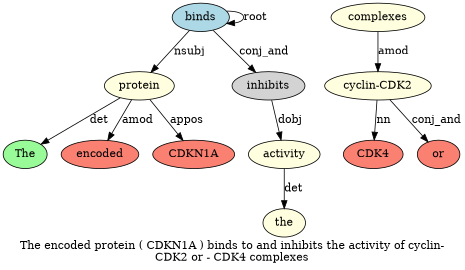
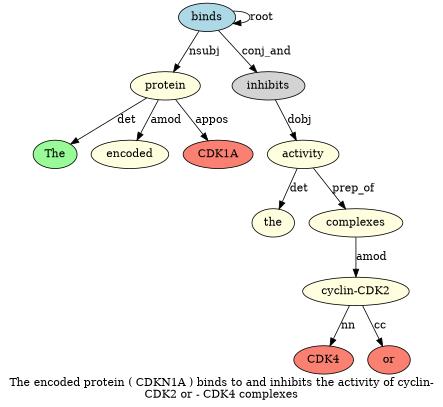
edge "cyclin-CDK2" -> "or": label "conj_and" -> "cc"
node "encoded": fillcolor salmon -> lightyellow
node "CDKN1A": label "CDKN1A" -> "CDK1A"
edge "activity" -> "complexes": added, label "prep_of"
